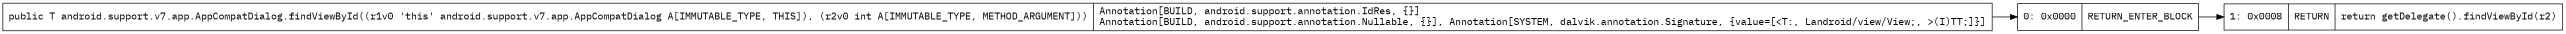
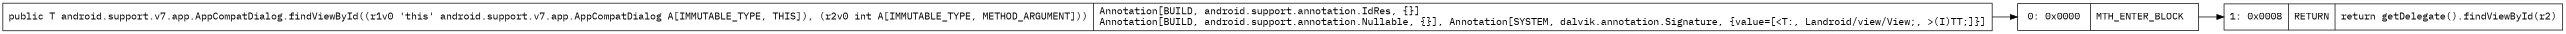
node "0: 0x0000": text "RETURN_ENTER_BLOCK" -> "MTH_ENTER_BLOCK"
